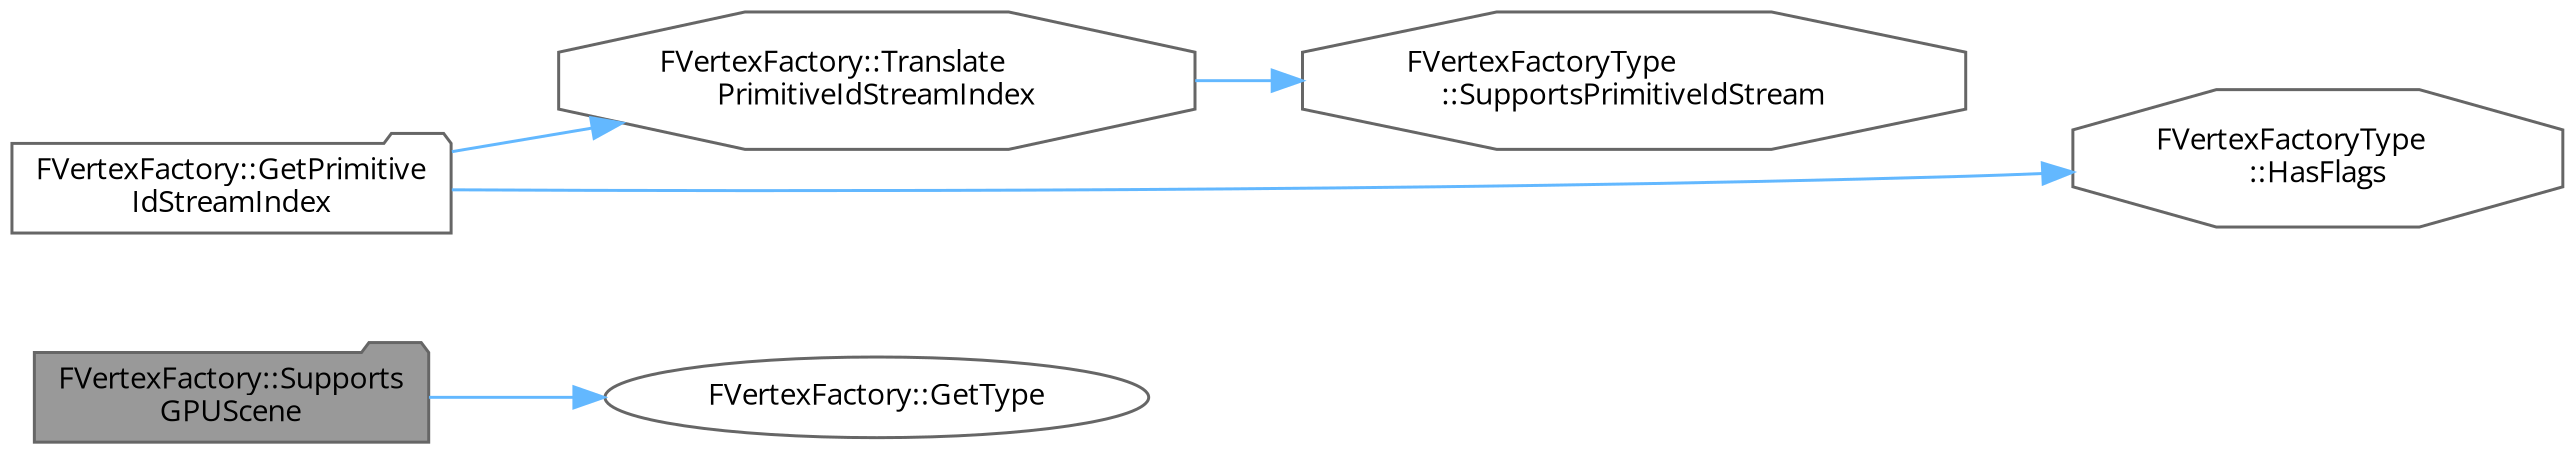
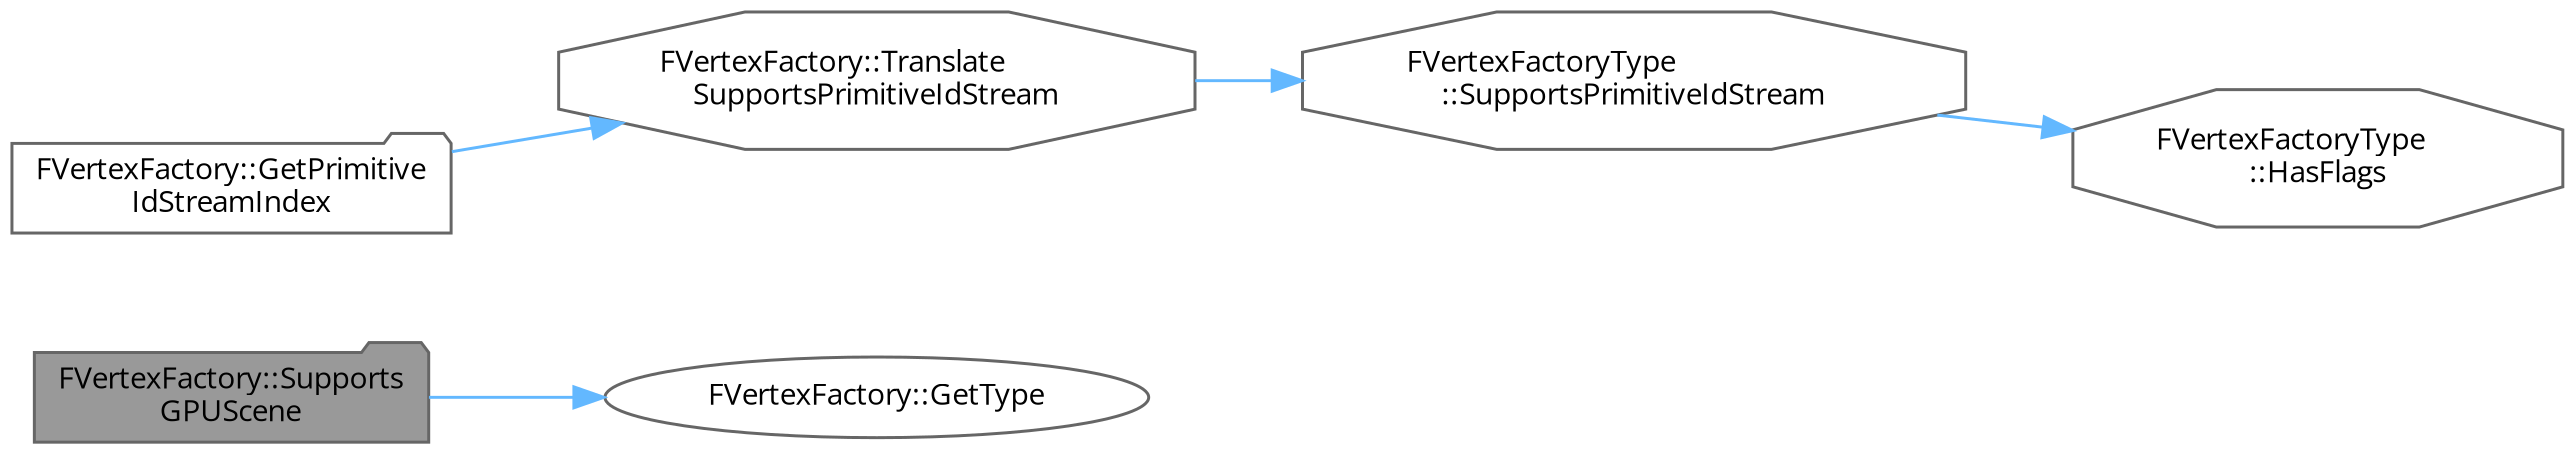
node "FVertexFactory::Translate PrimitiveIdStreamIndex": label "FVertexFactory::Translate PrimitiveIdStreamIndex" -> "FVertexFactory::Translate SupportsPrimitiveIdStream"
edge "FVertexFactory::GetPrimitive IdStreamIndex" -> "FVertexFactoryType ::HasFlags": now "FVertexFactoryType ::SupportsPrimitiveIdStream" -> "FVertexFactoryType ::HasFlags"
